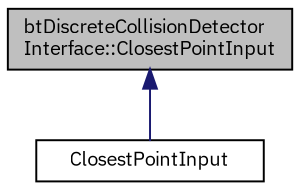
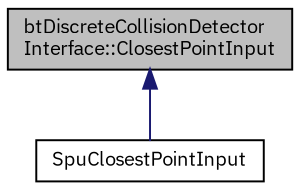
node "ClosestPointInput": label "ClosestPointInput" -> "SpuClosestPointInput"
